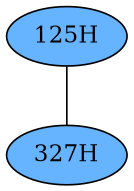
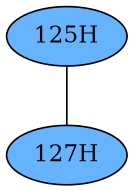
node "327H": label "327H" -> "127H"
